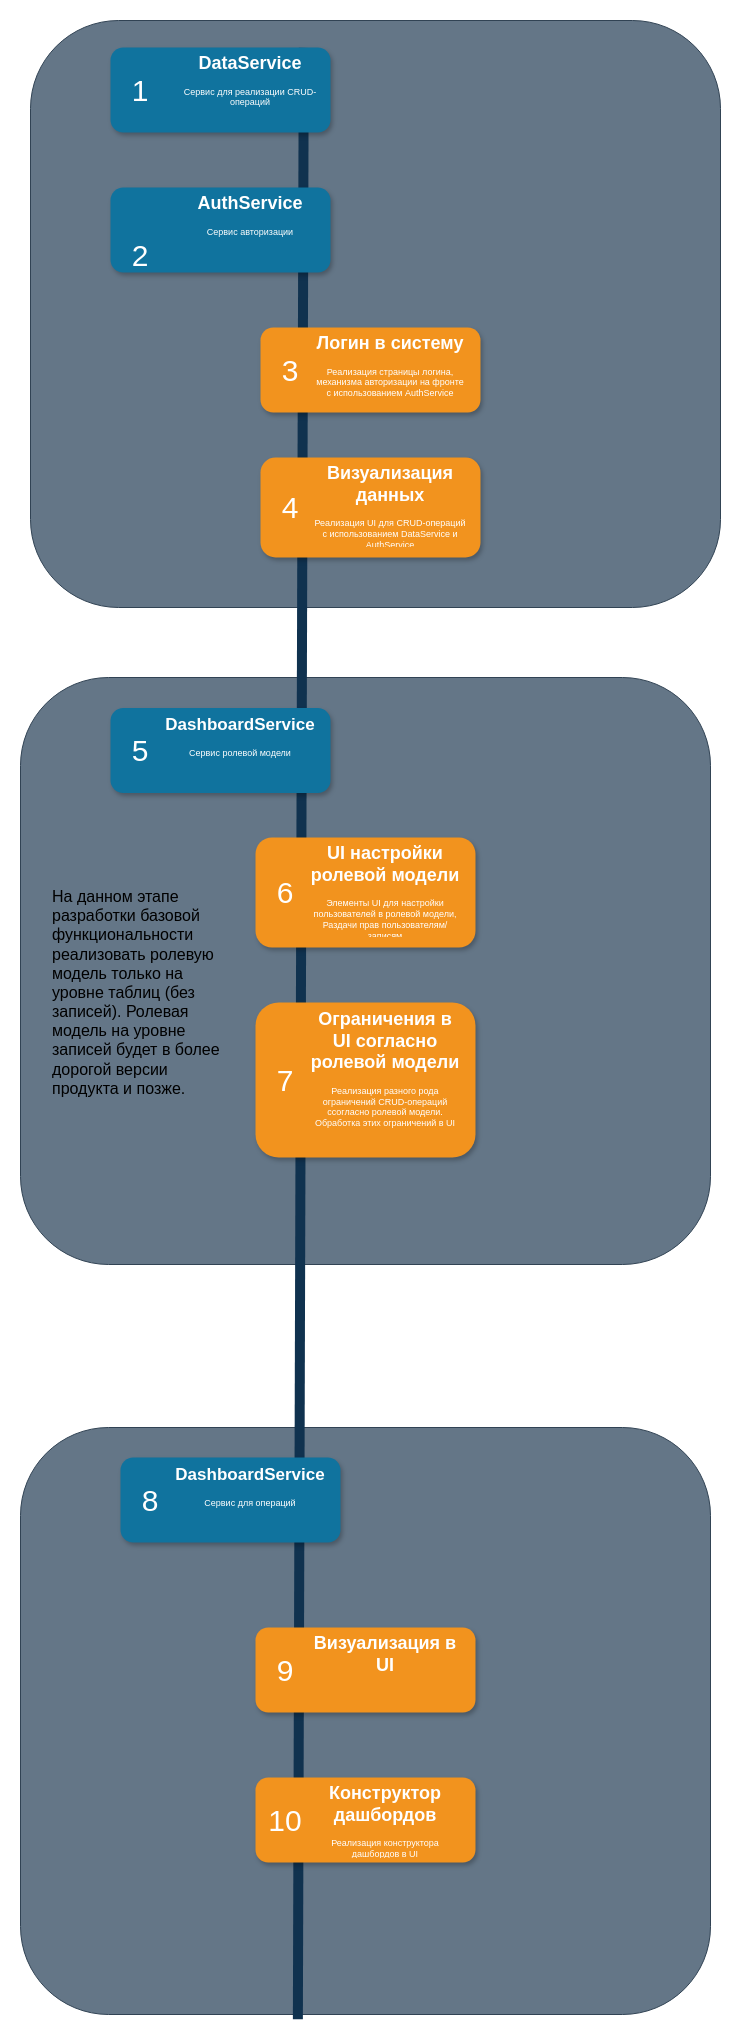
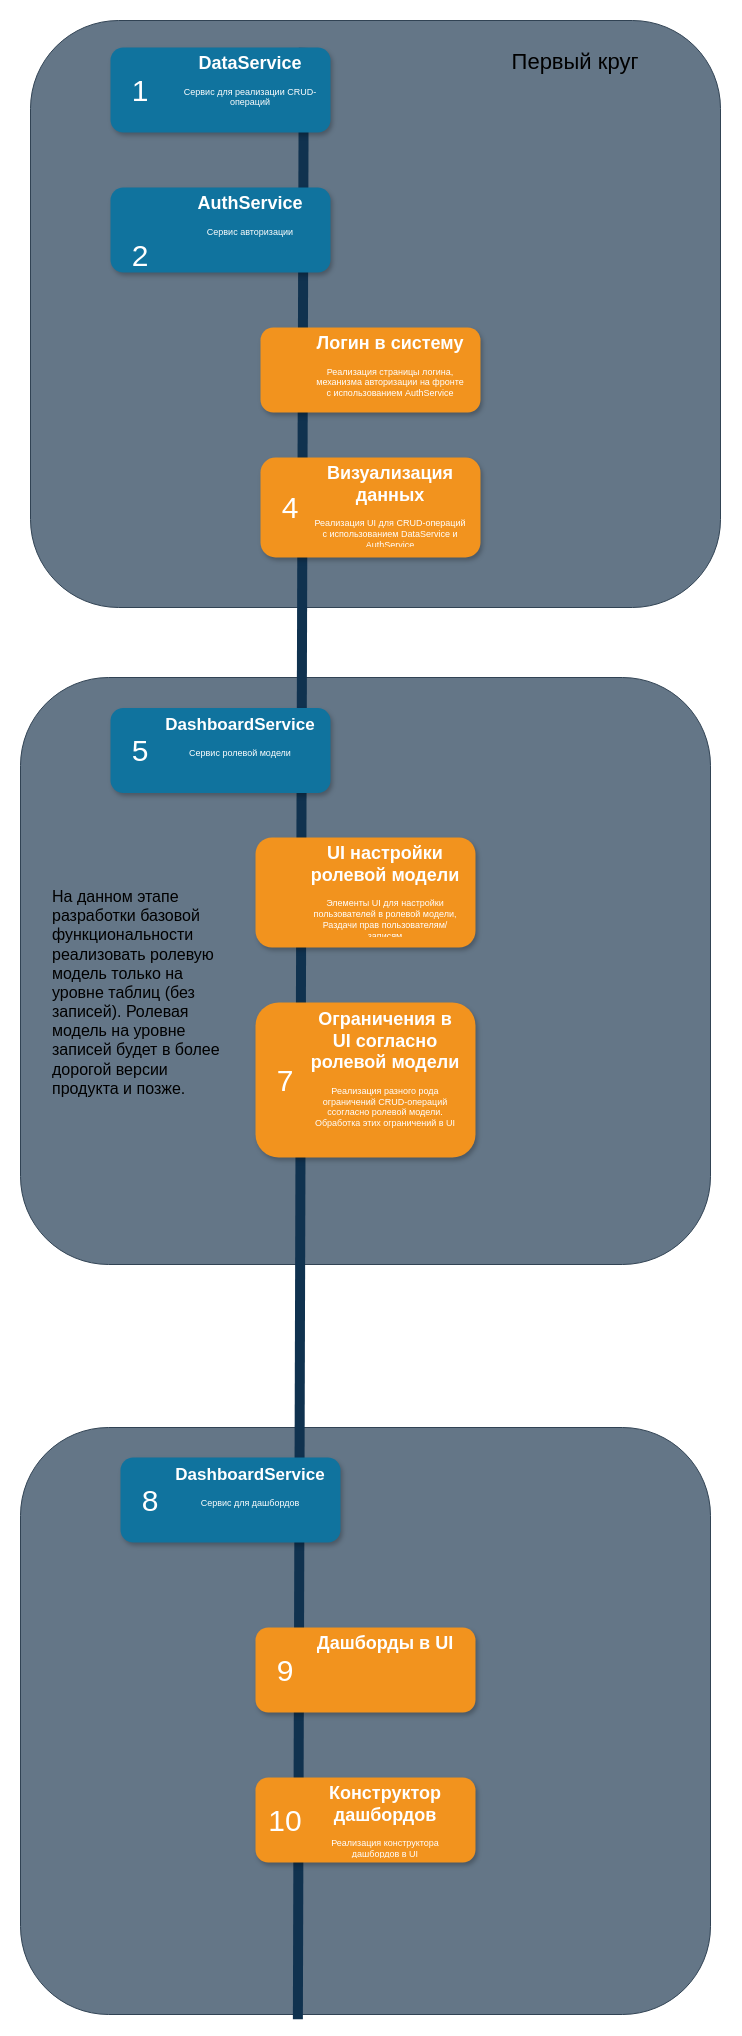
node "Первый круг": added
node "3": removed
node "6": removed
node "DashboardService Сервис для операций": label "DashboardService Сервис для операций" -> "DashboardService Сервис для дашбордов"
node "Визуализация в UI": label "Визуализация в UI" -> "Дашборды в UI"
